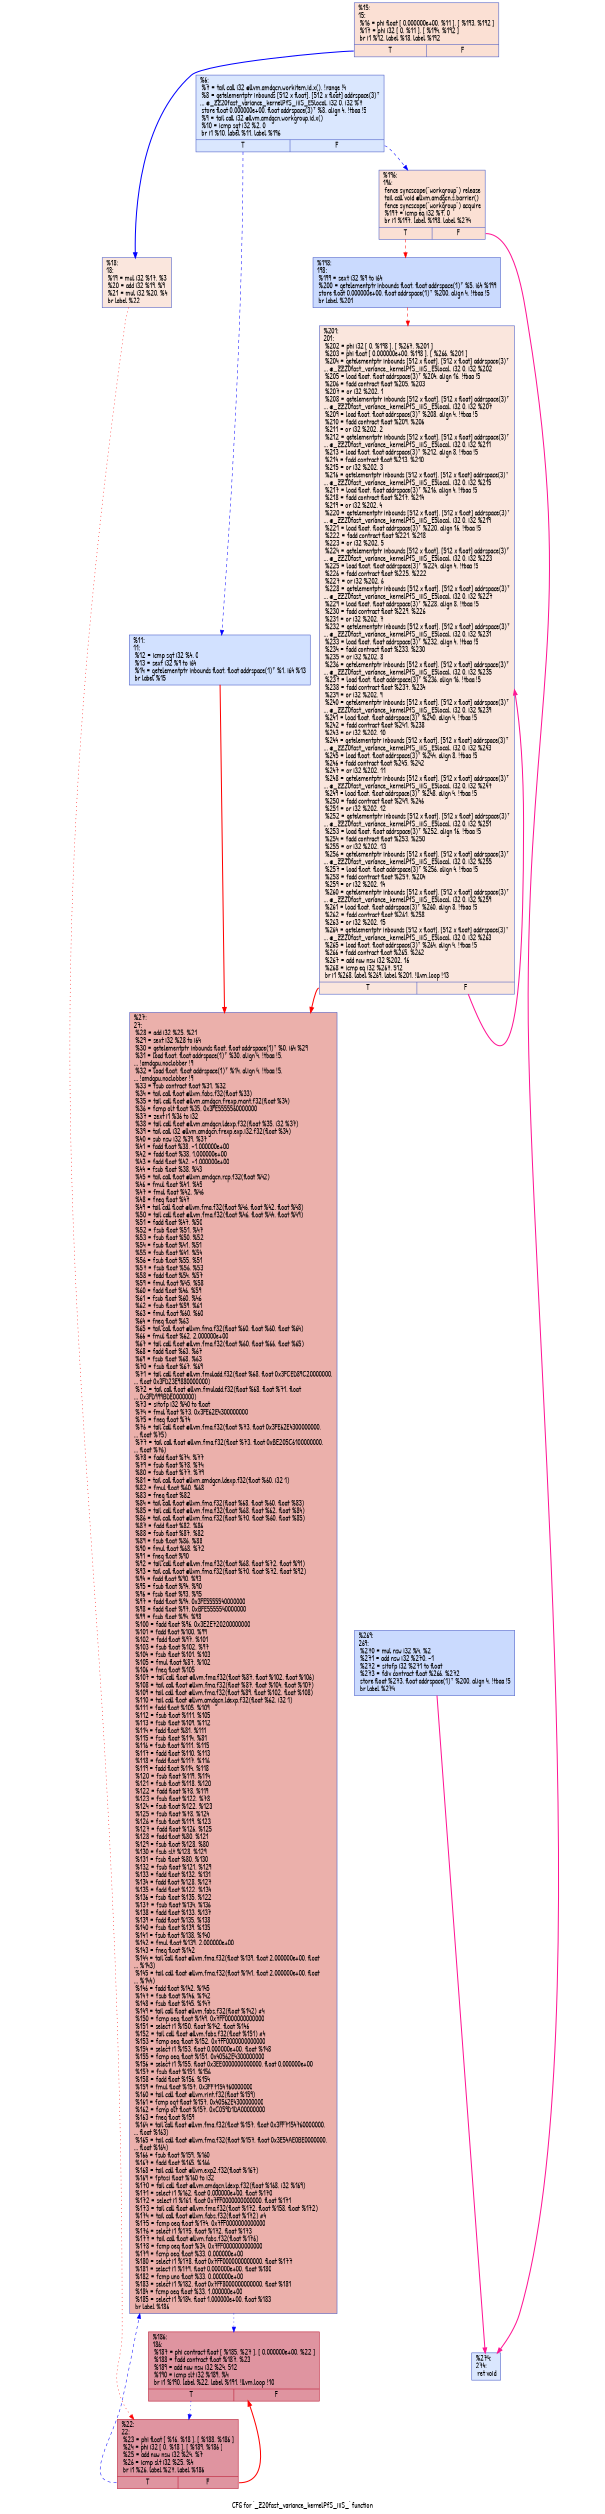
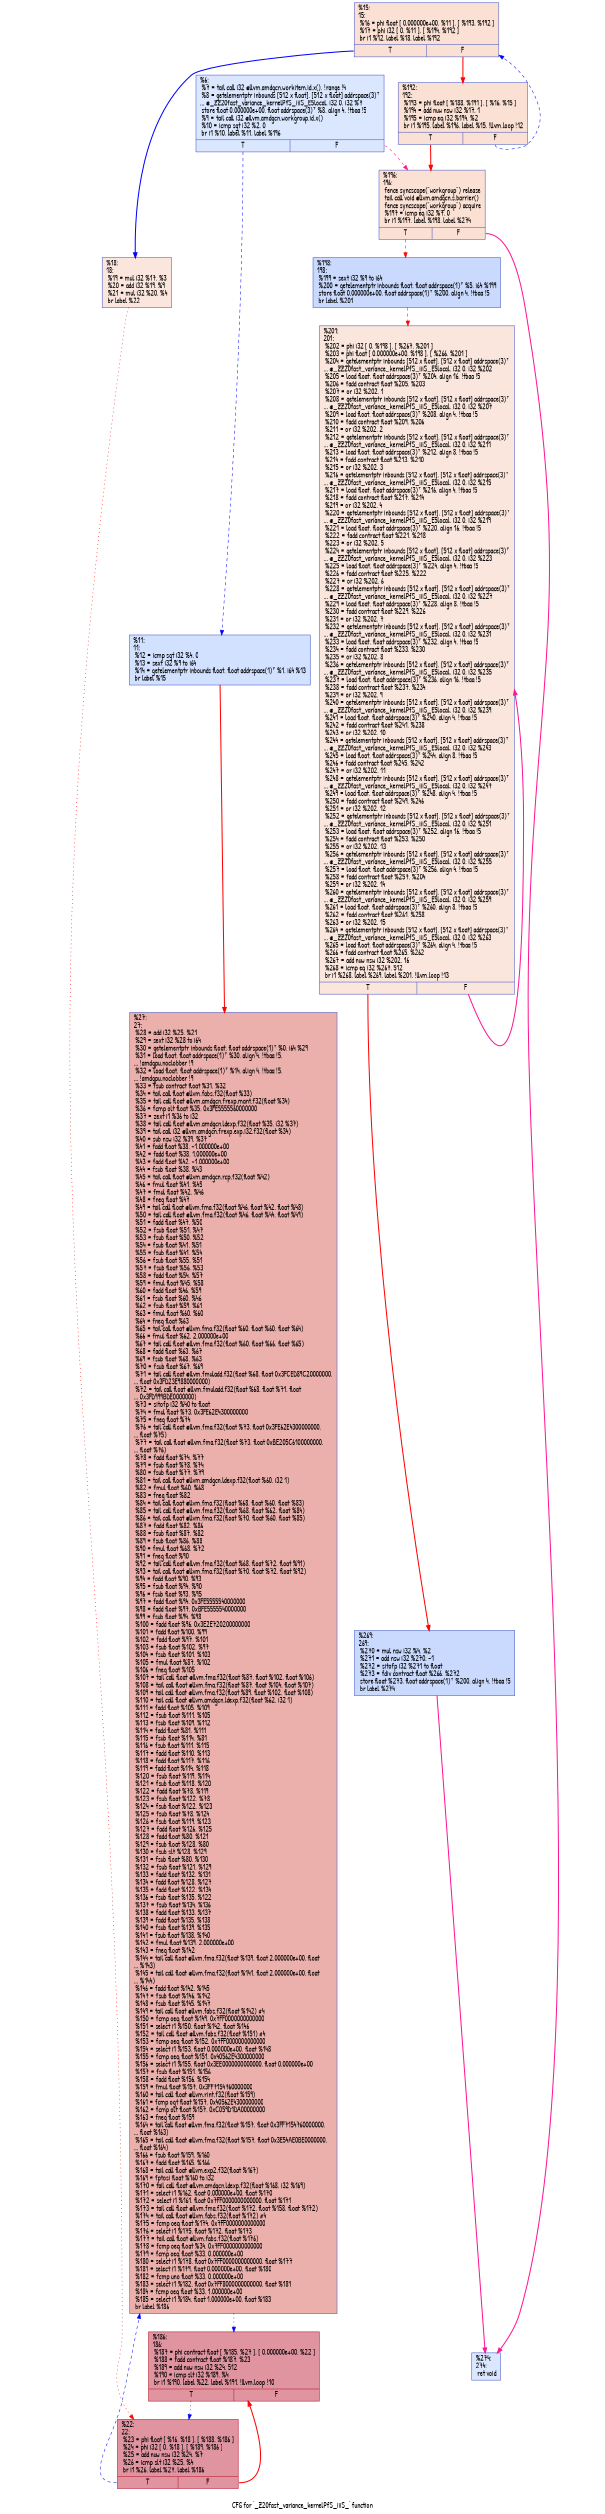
node "%192:": added
edge "%6:" -> "%196:": color blue -> deeppink
edge "%201:" -> "%27:": now "%201:" -> "%269:"
